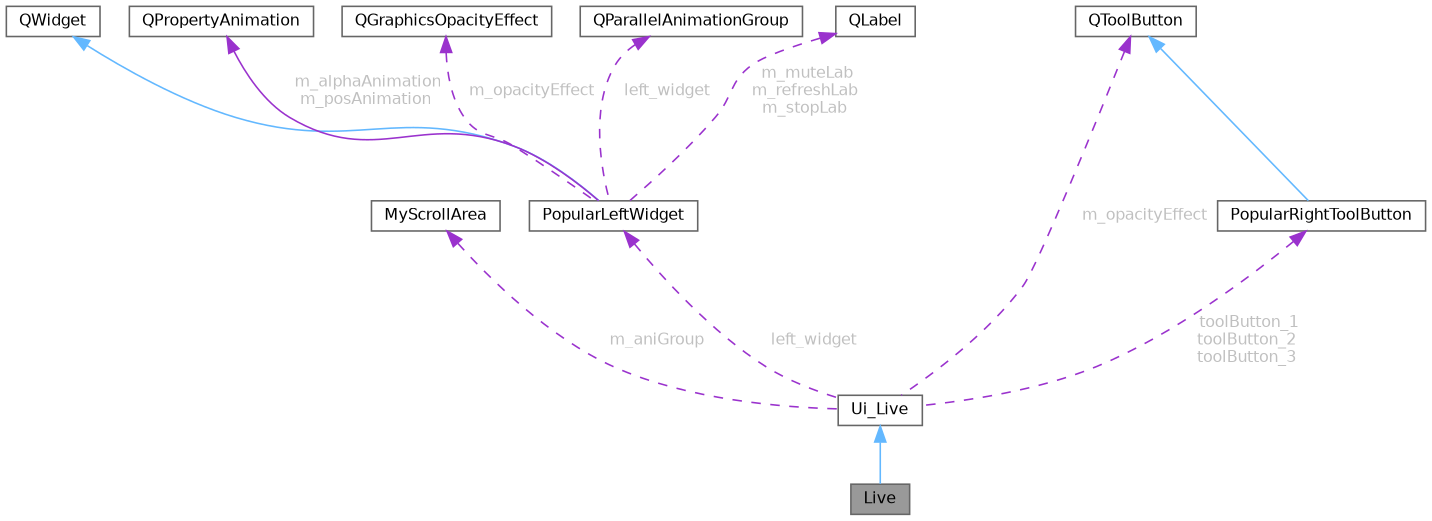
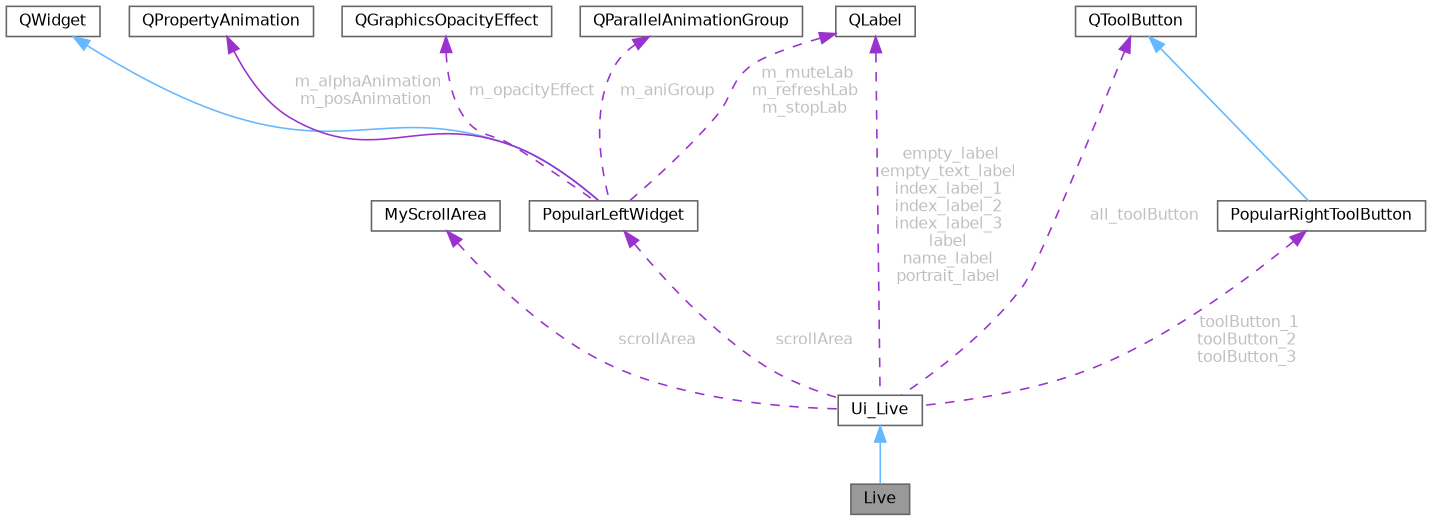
edge "PopularLeftWidget" -> "QParallelAnimationGroup": label " left_widget" -> " m_aniGroup"
edge "Ui_Live" -> "QToolButton": label " m_opacityEffect" -> " all_toolButton"
edge "Ui_Live" -> "QLabel": added, label "empty_label empty_text_label index_label_1 index_label_2 index_label_3 label name_label portrait_label"
edge "Ui_Live" -> "MyScrollArea": label " m_aniGroup" -> " scrollArea"
edge "Ui_Live" -> "PopularLeftWidget": label " left_widget" -> " scrollArea"
